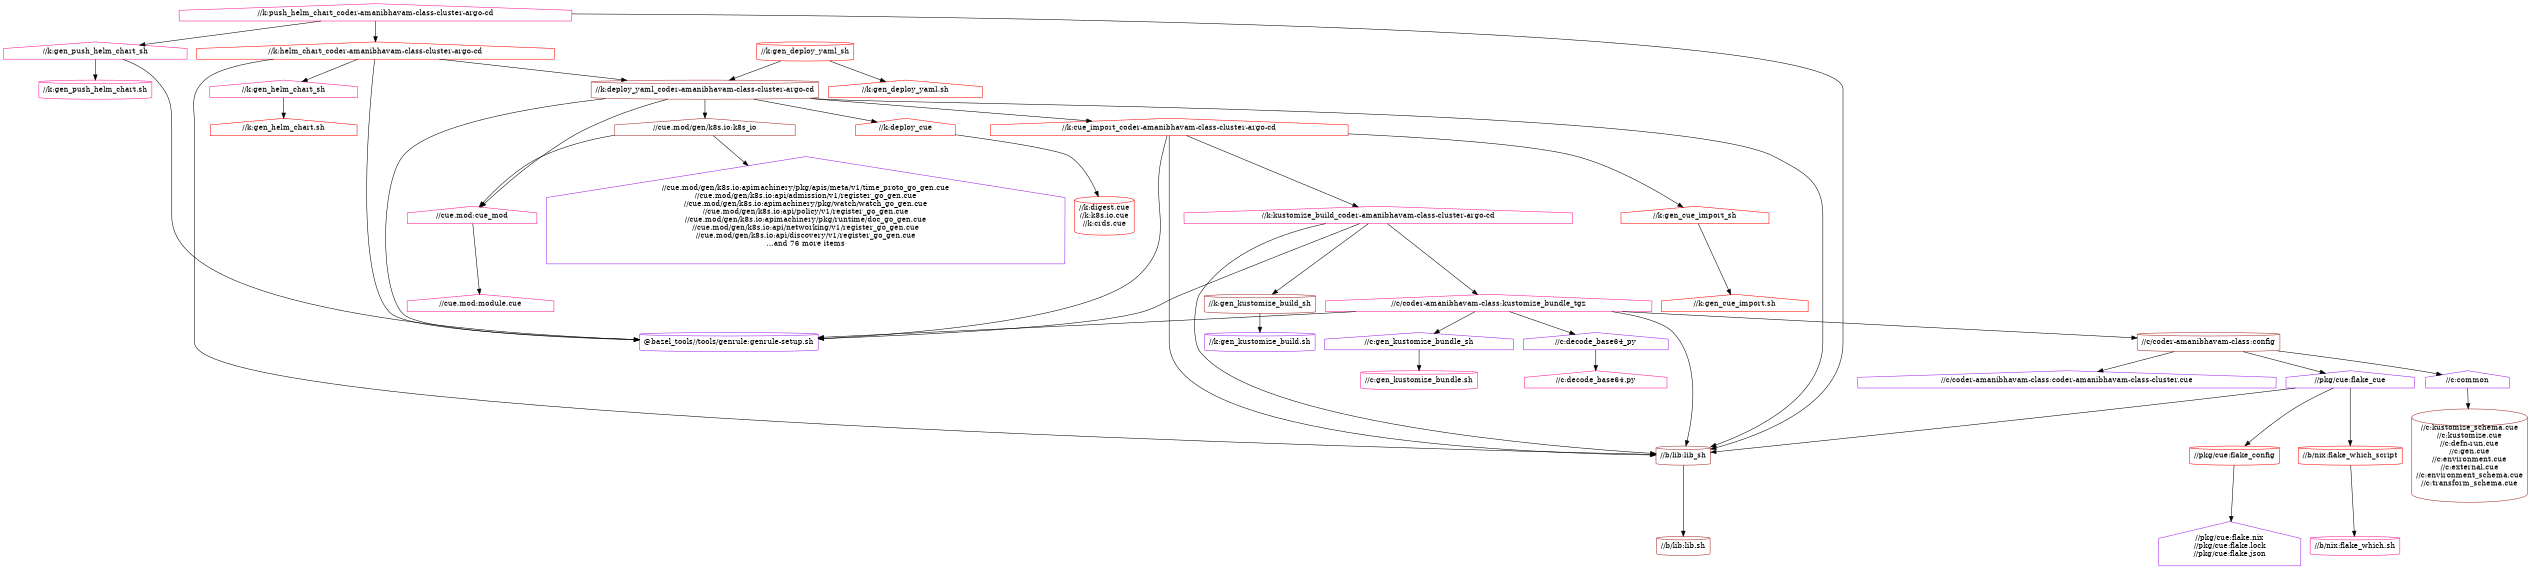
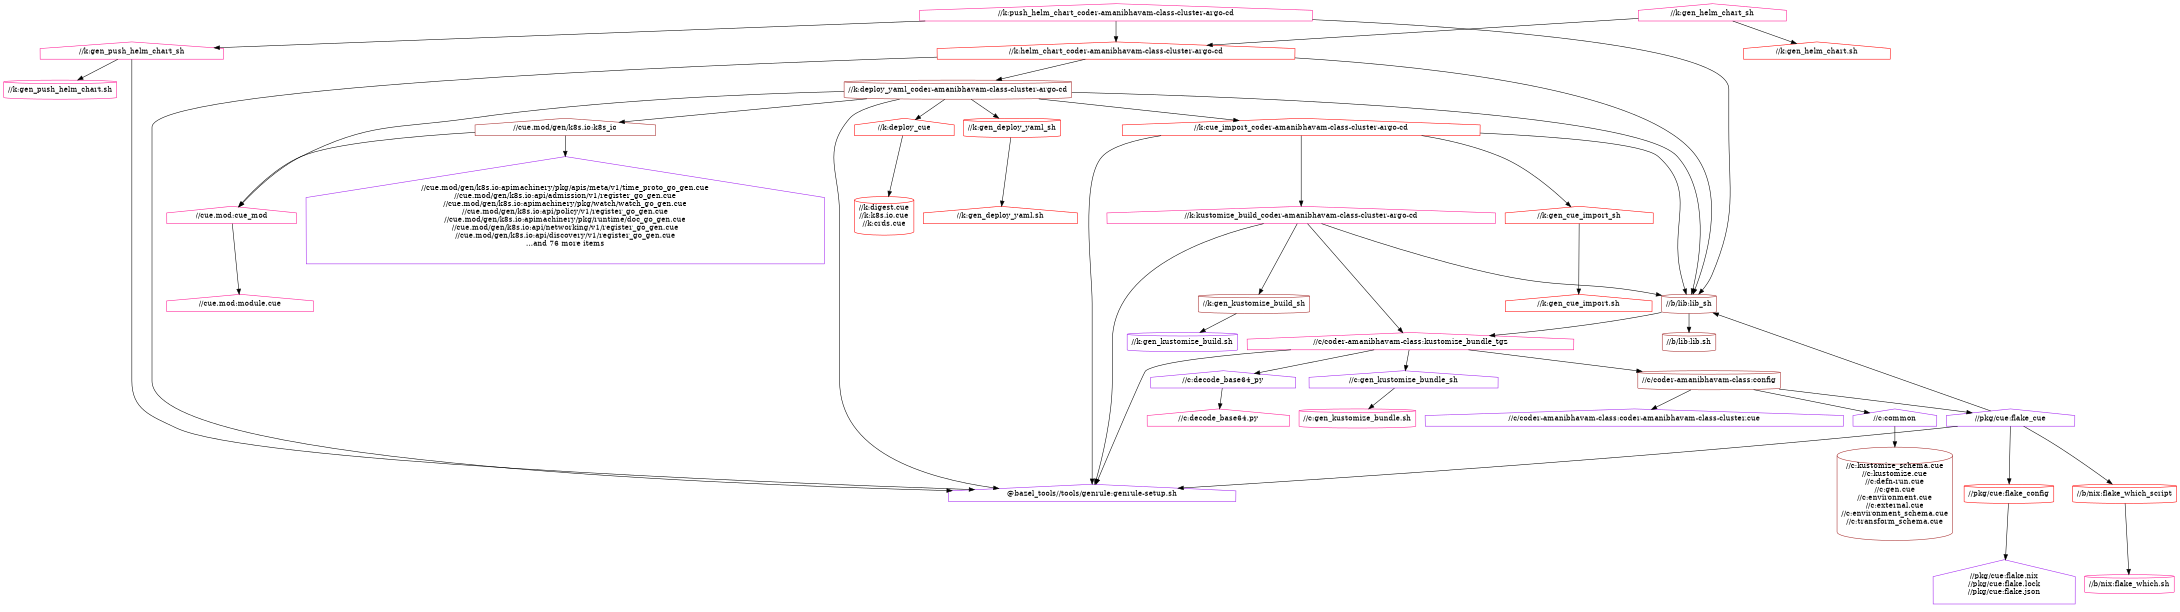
edge "//k:helm_chart_coder-amanibhavam-class-cluster-argo-cd" -> "//k:gen_helm_chart_sh": reversed
edge "//k:gen_deploy_yaml_sh" -> "//k:deploy_yaml_coder-amanibhavam-class-cluster-argo-cd": reversed
node "@bazel_tools//tools/genrule:genrule-setup.sh": shape cylinder -> house
edge "//c/coder-amanibhavam-class:kustomize_bundle_tgz" -> "//b/lib:lib_sh": reversed
edge "//pkg/cue:flake_cue" -> "@bazel_tools//tools/genrule:genrule-setup.sh": added
